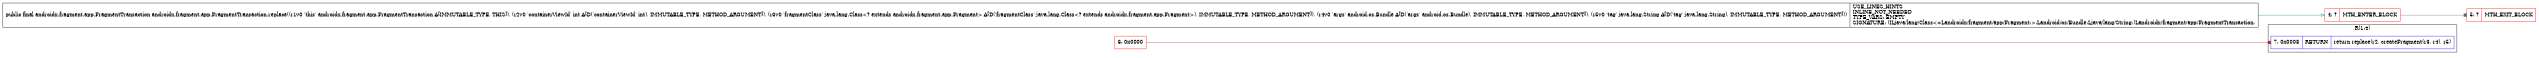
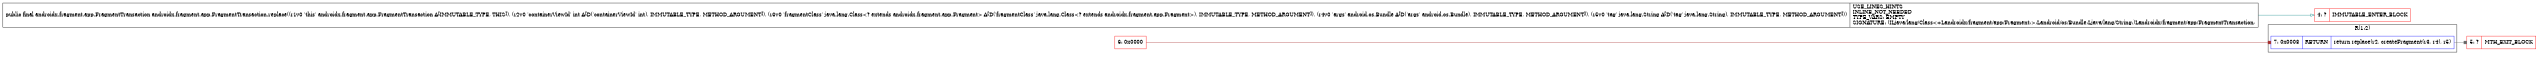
node "4: ?": text "MTH_ENTER_BLOCK" -> "IMMUTABLE_ENTER_BLOCK"
edge "4: ?" -> "5: ?": now "7: 0x0008" -> "5: ?"
cluster "R(1:4)": label "R(1:4)" -> "R(1:2)"
